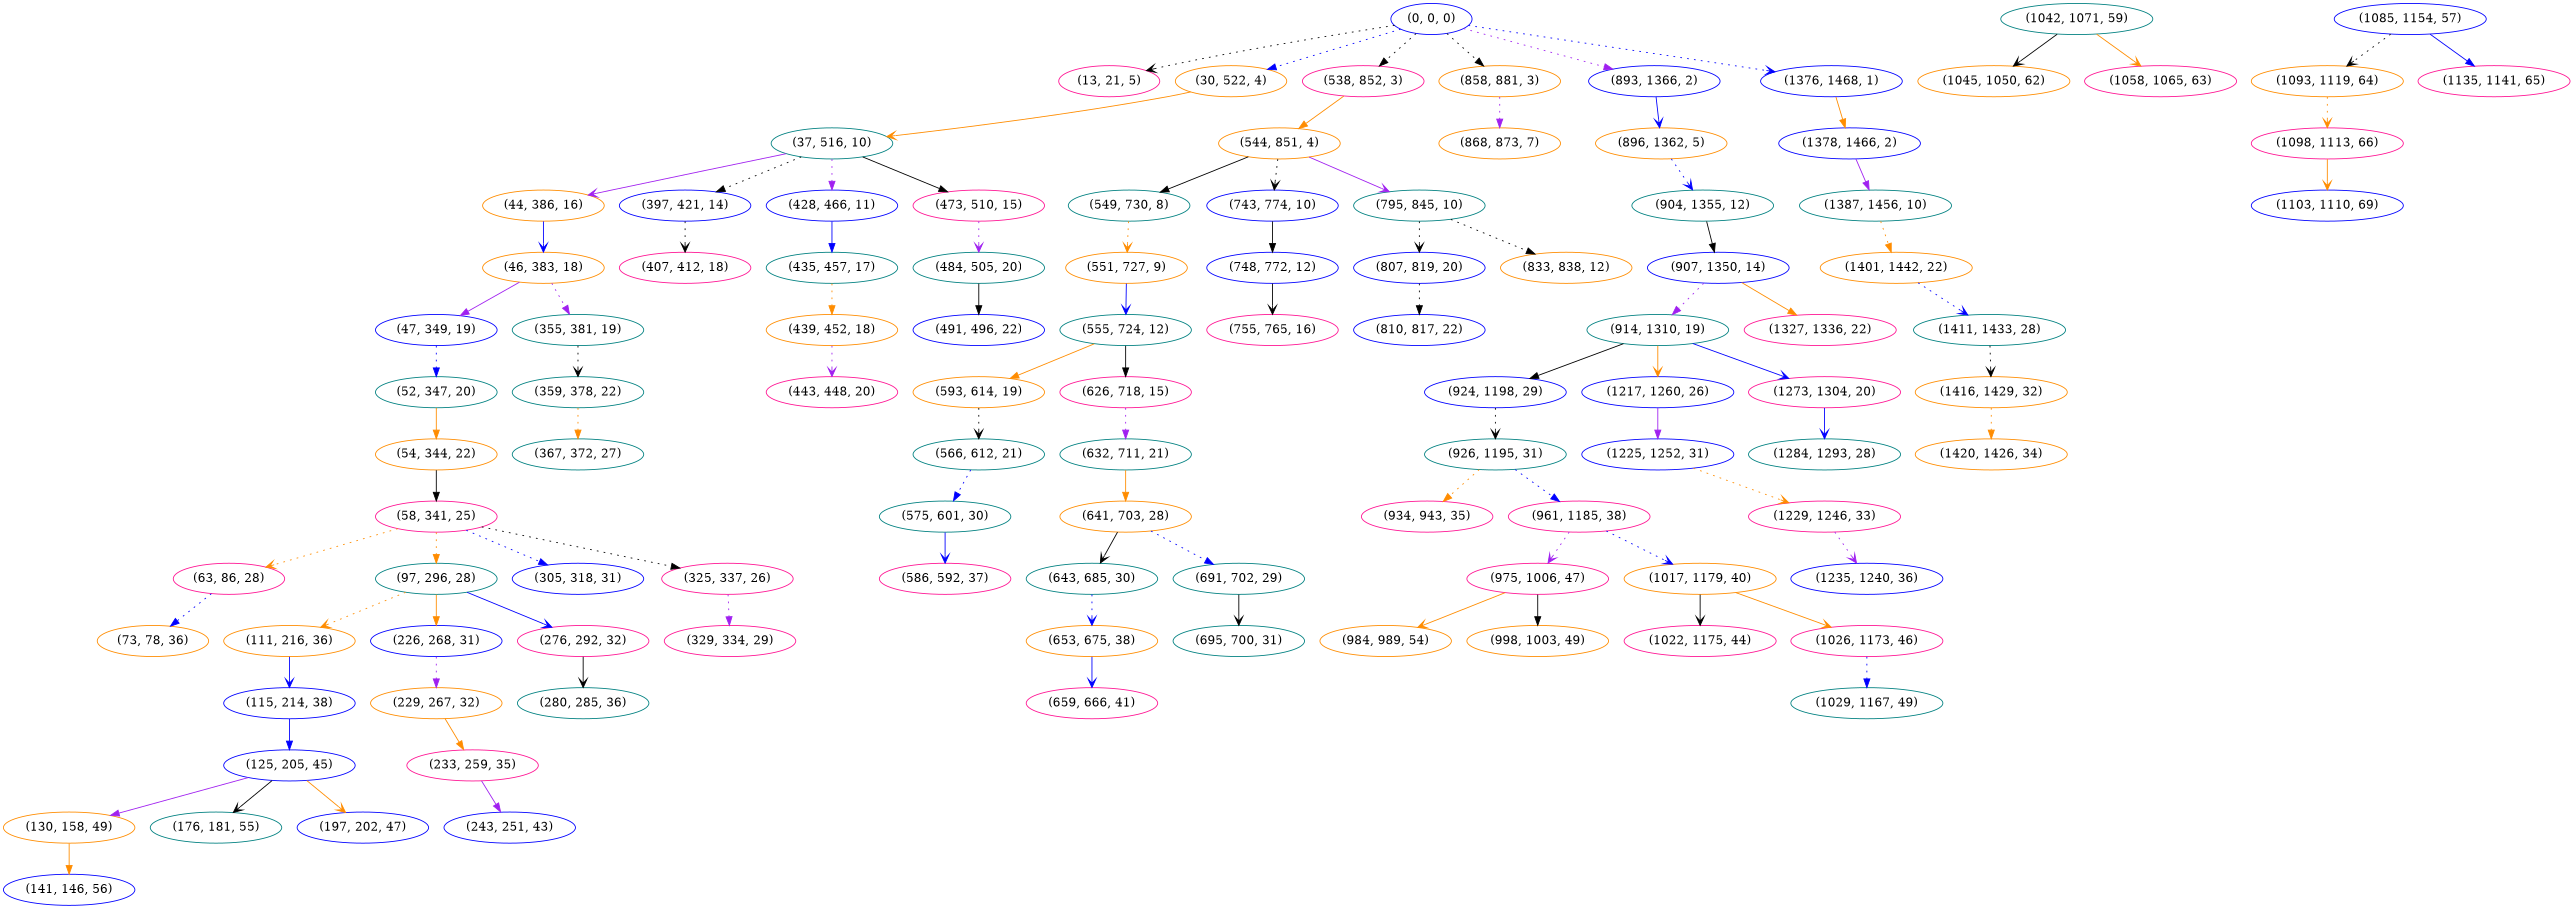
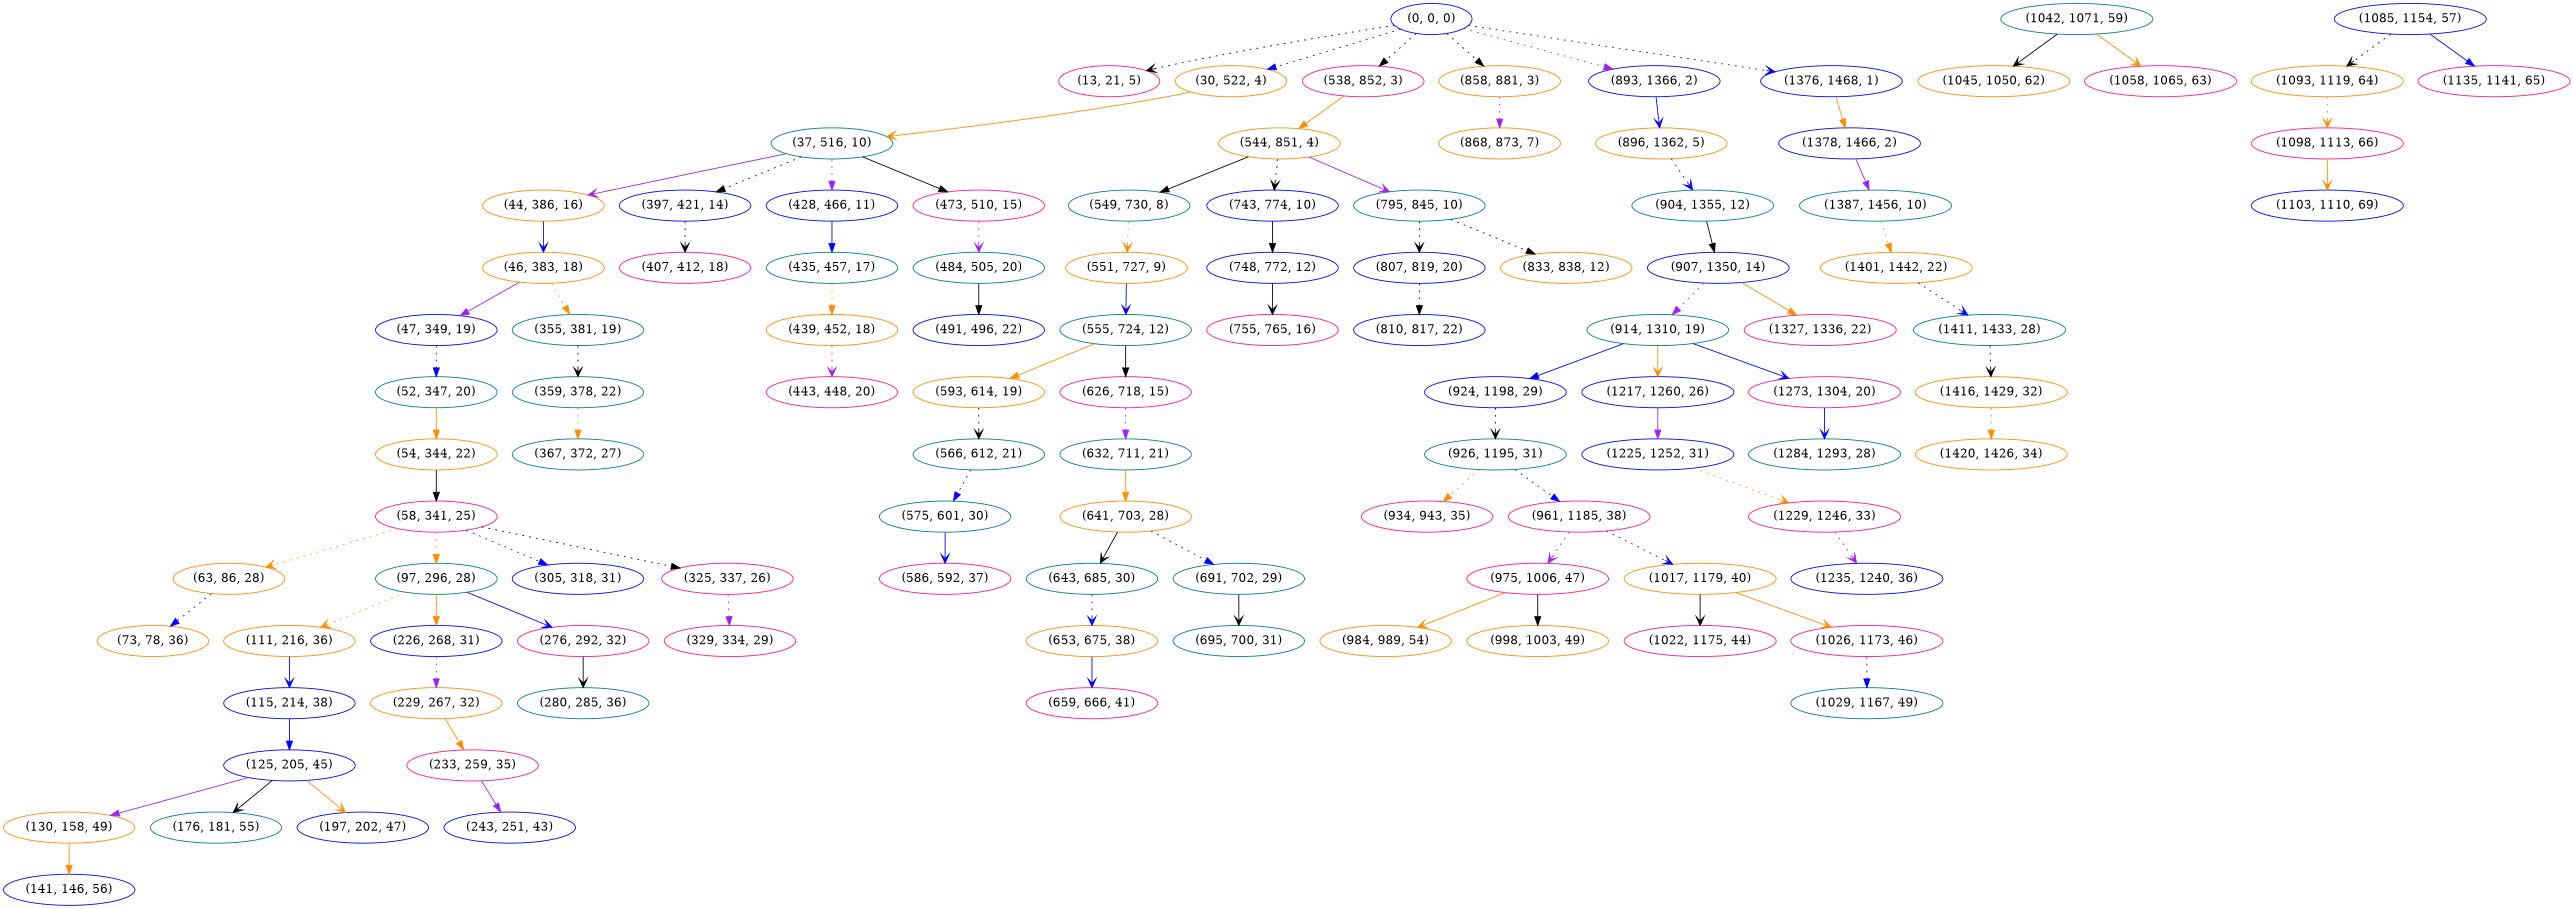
edge "(46, 383, 18)" -> "(355, 381, 19)": color purple -> darkorange
edge "(914, 1310, 19)" -> "(924, 1198, 29)": color black -> blue
node "(63, 86, 28)": color deeppink -> darkorange
